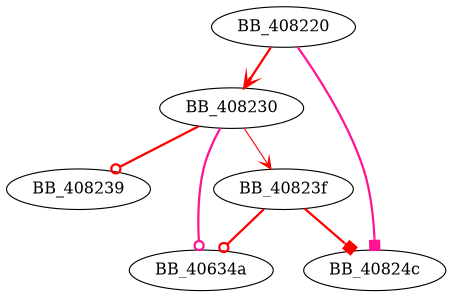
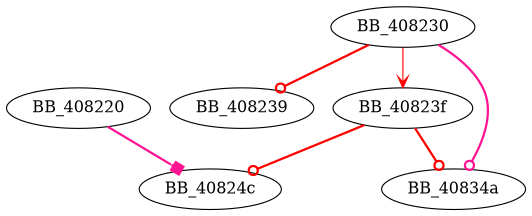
edge "BB_408220" -> "BB_408230": removed
edge "BB_40823f" -> "BB_40824c": arrowhead box -> odot
node "BB_40634a": label "BB_40634a" -> "BB_40834a"
